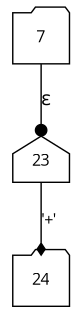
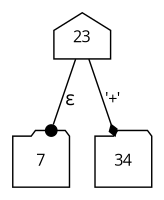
edge "7" -> "23": reversed
node "24": label "24" -> "34"
